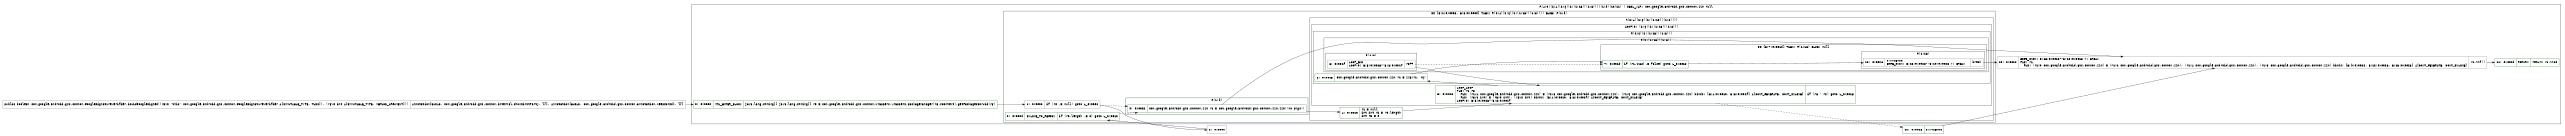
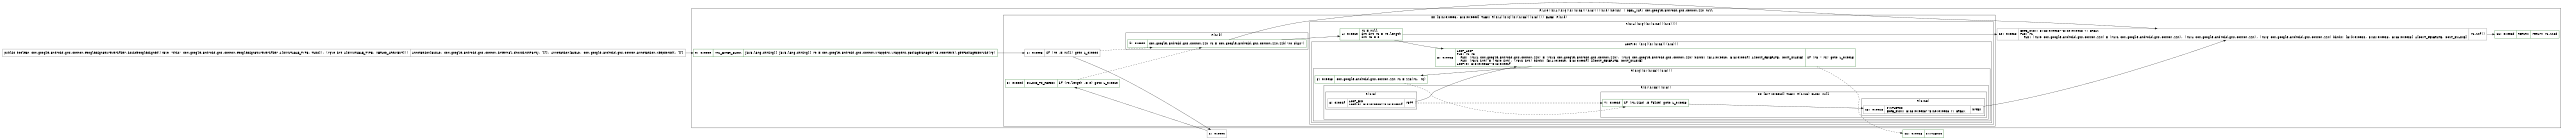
edge "6: 0x0015" -> "7: 0x001d": style solid -> dashed
edge "12: 0x0028" -> "10: 0x0028": now "4: 0x0010" -> "10: 0x0028"
